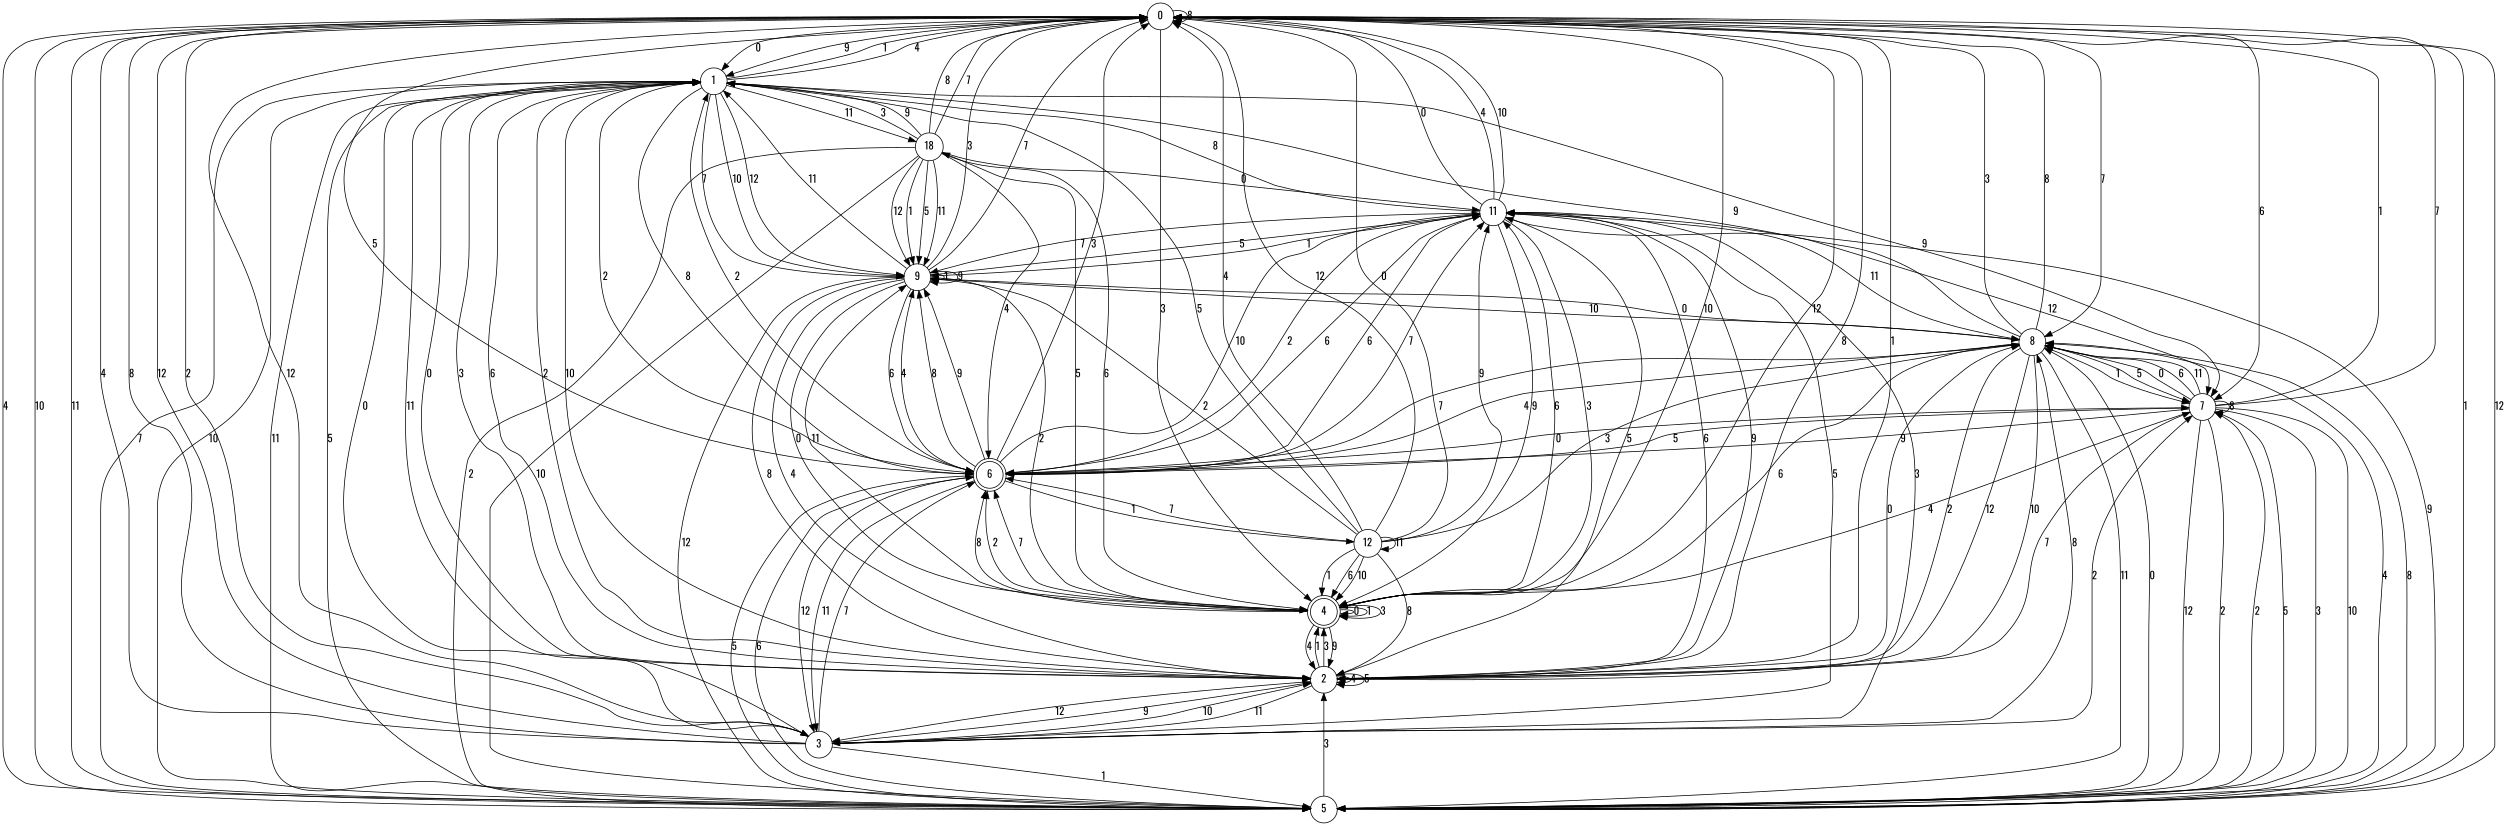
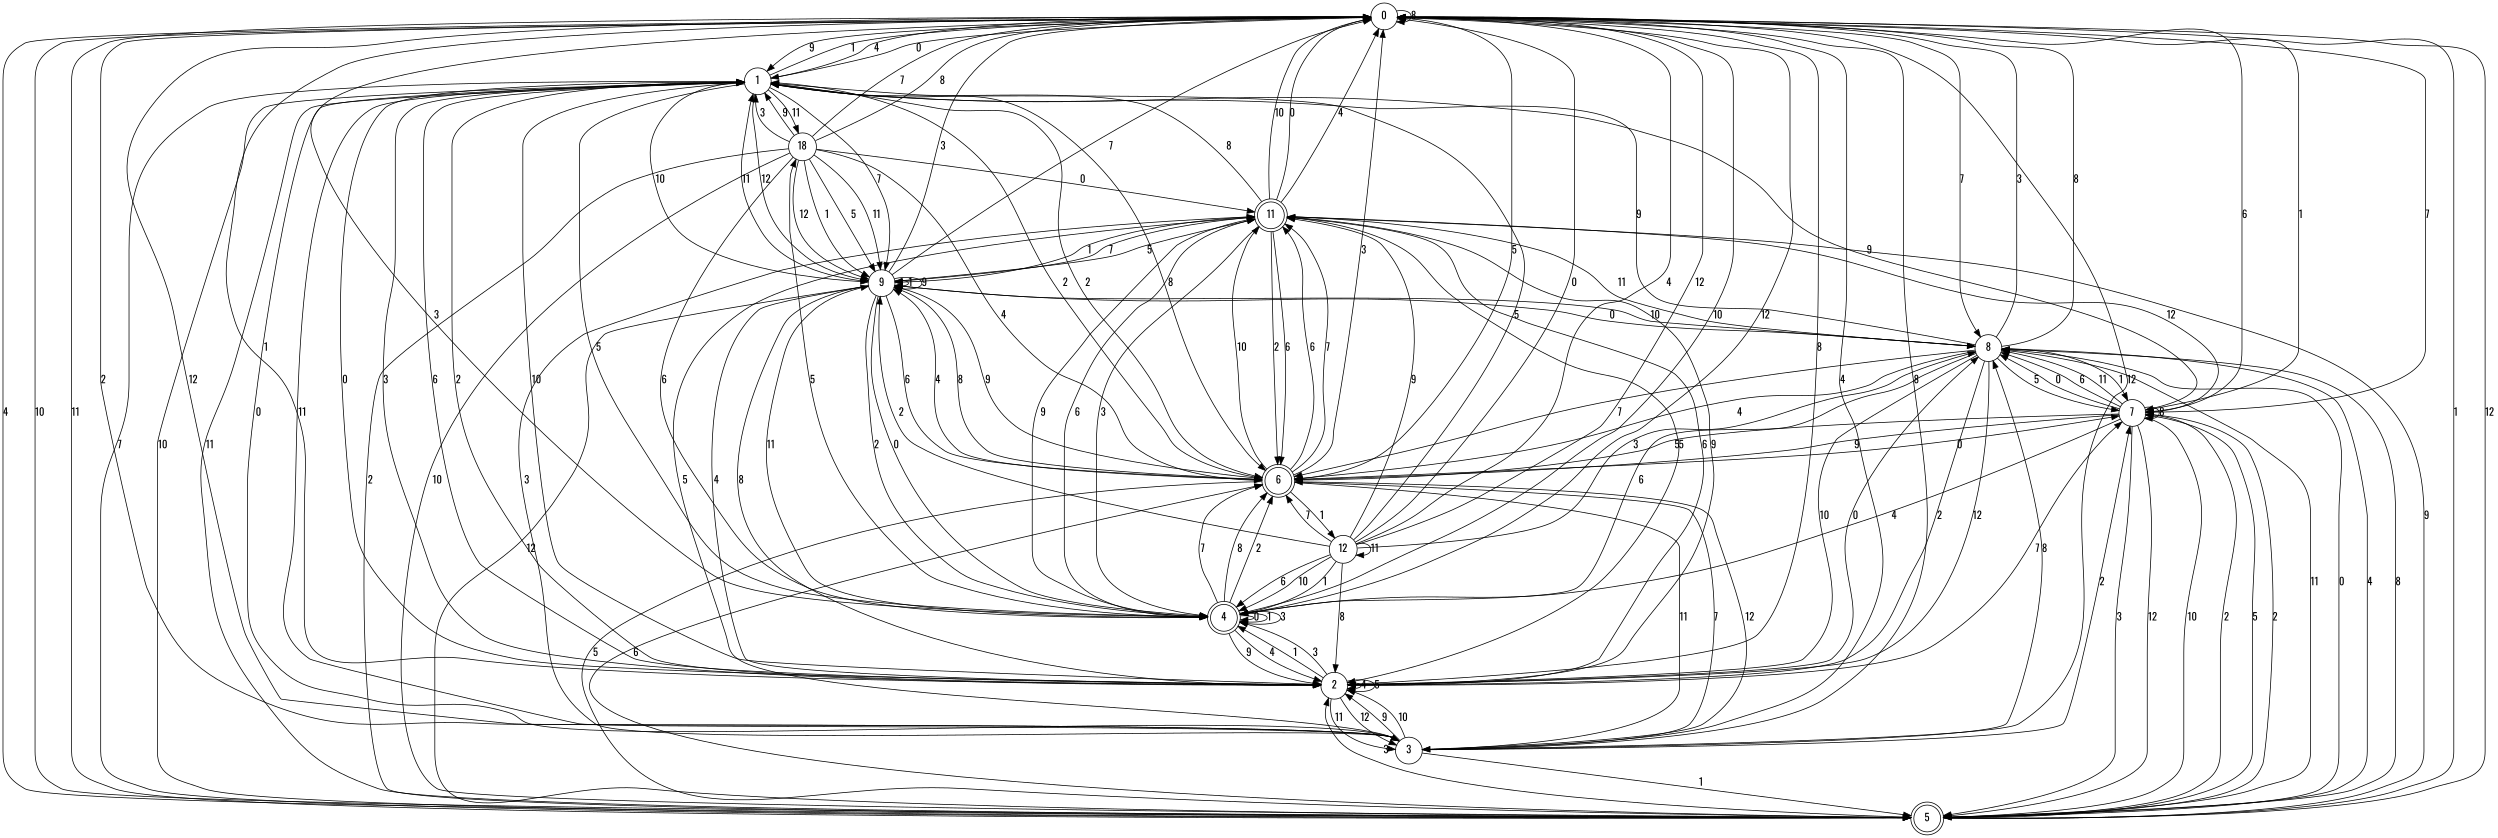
node "11": shape circle -> doublecircle
edge "1" -> "5": now "1" -> "4"
node "5": shape circle -> doublecircle
